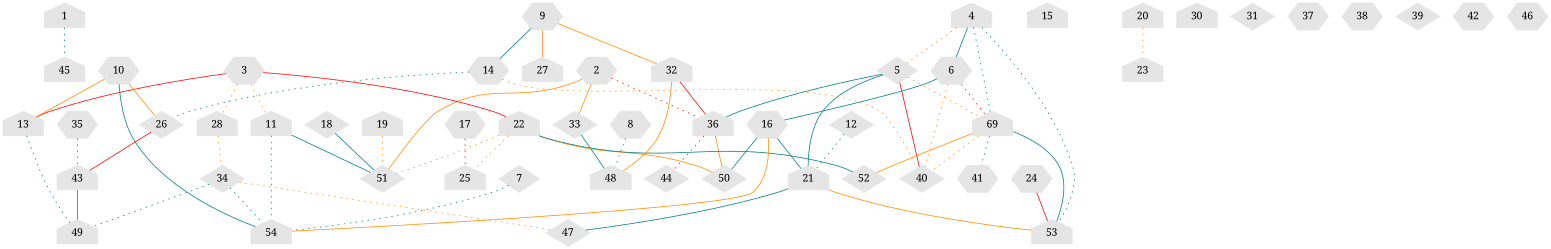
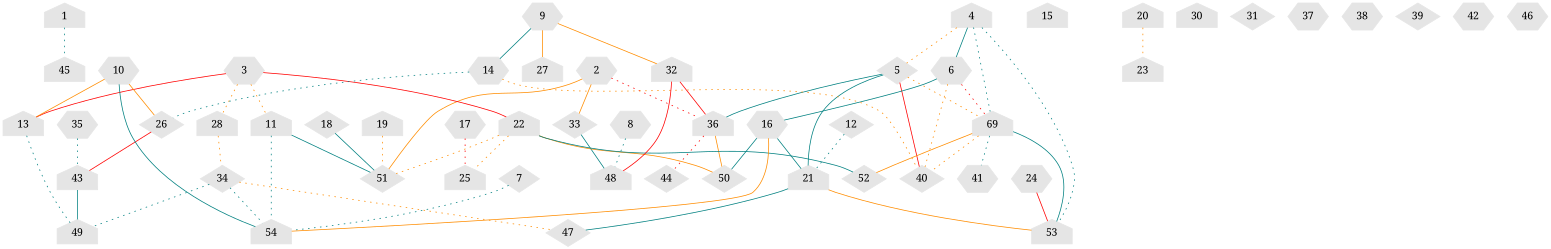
edge "32" -- "48": color darkorange -> red
